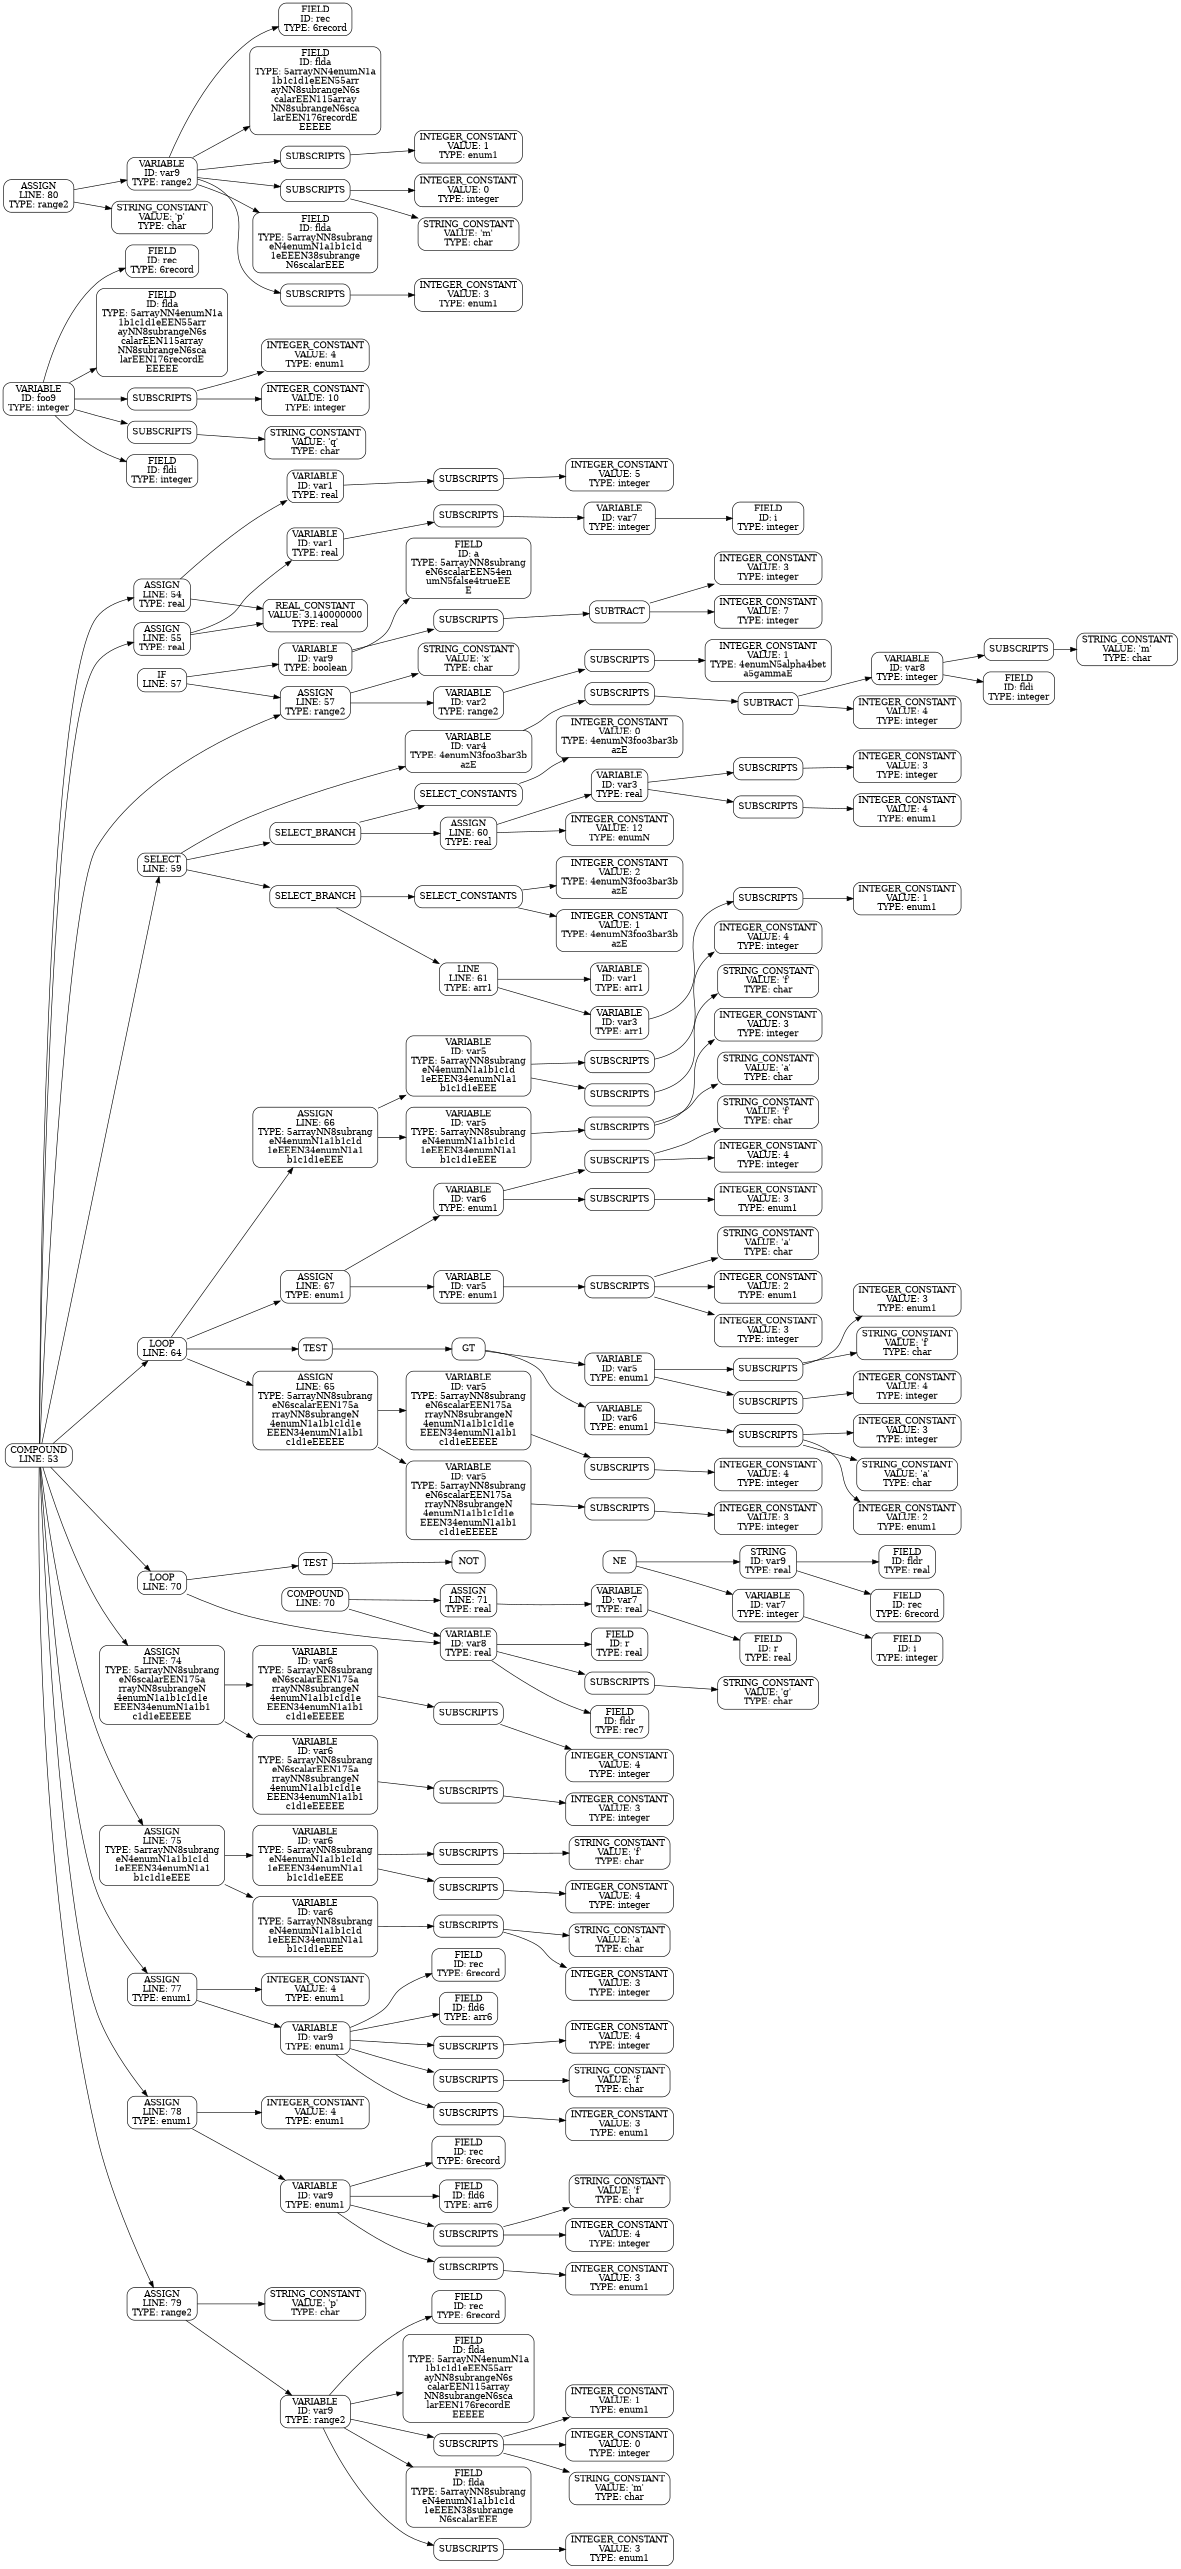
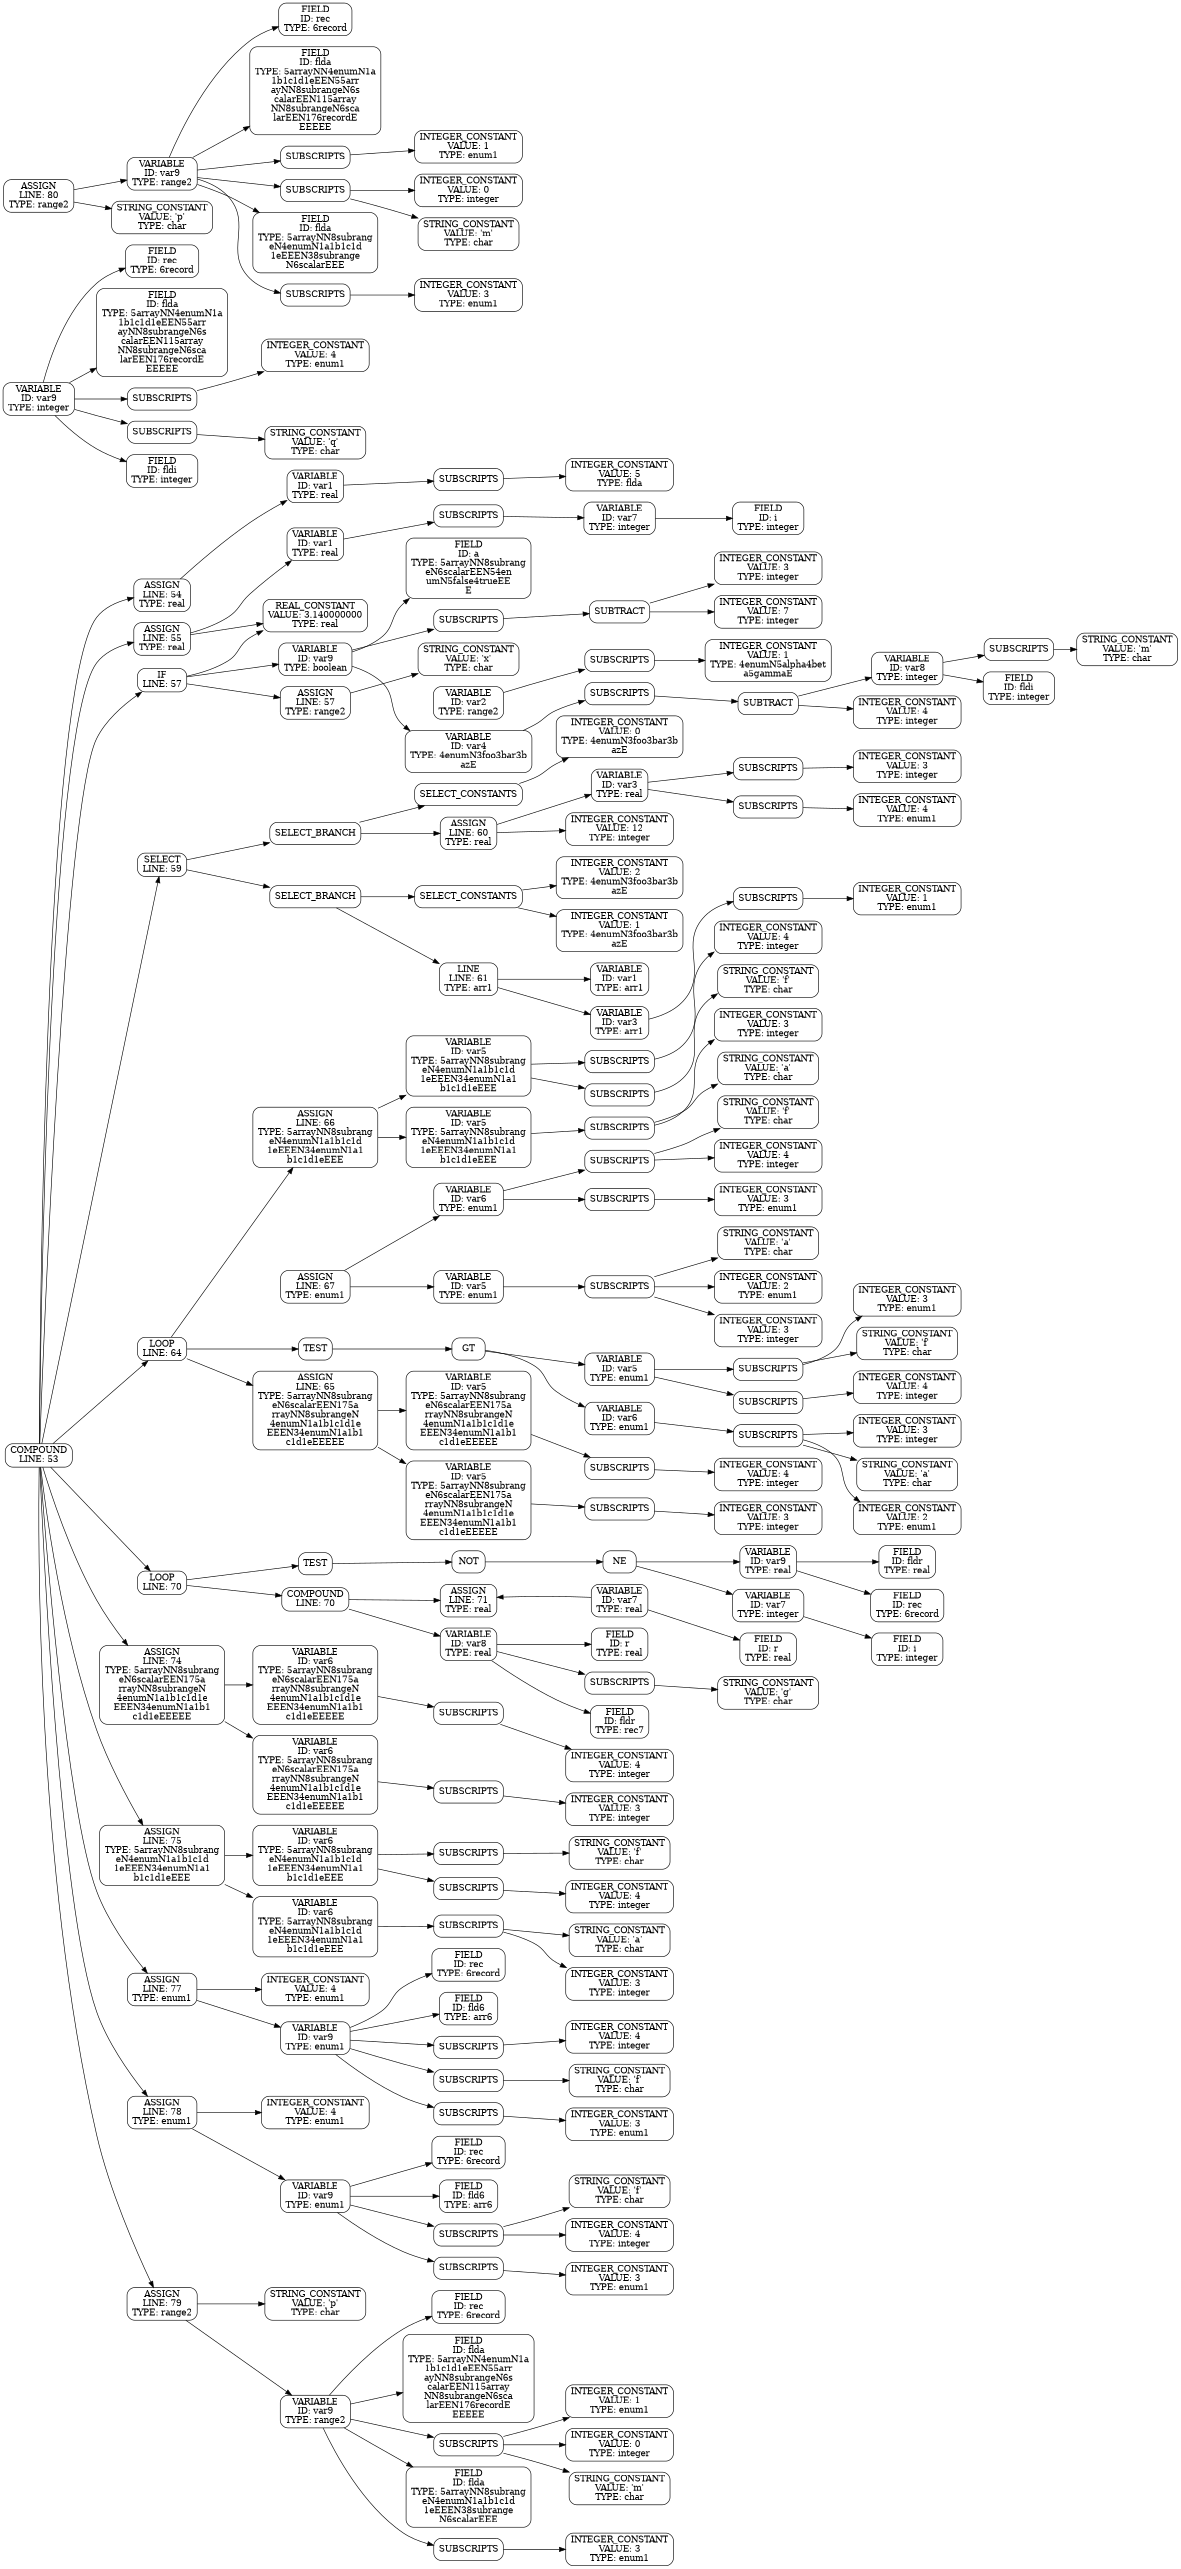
node "VARIABLE ID: foo9 TYPE: integer": label "VARIABLE ID: foo9 TYPE: integer" -> "VARIABLE ID: var9 TYPE: integer"
node "INTEGER_CONSTANT VALUE: 10 TYPE: integer": removed
node "INTEGER_CONSTANT VALUE: 5 TYPE: integer": label "INTEGER_CONSTANT VALUE: 5 TYPE: integer" -> "INTEGER_CONSTANT VALUE: 5 TYPE: flda"
edge "ASSIGN LINE: 54 TYPE: real" -> "REAL_CONSTANT VALUE: 3.140000000 TYPE: real": now "IF LINE: 57" -> "REAL_CONSTANT VALUE: 3.140000000 TYPE: real"
edge "ASSIGN LINE: 57 TYPE: range2" -> "VARIABLE ID: var2 TYPE: range2": removed
edge "SELECT LINE: 59" -> "VARIABLE ID: var4 TYPE: 4enumN3foo3bar3b azE": now "VARIABLE ID: var9 TYPE: boolean" -> "VARIABLE ID: var4 TYPE: 4enumN3foo3bar3b azE"
node "INTEGER_CONSTANT VALUE: 12 TYPE: enumN": label "INTEGER_CONSTANT VALUE: 12 TYPE: enumN" -> "INTEGER_CONSTANT VALUE: 12 TYPE: integer"
edge "COMPOUND LINE: 53" -> "ASSIGN LINE: 57 TYPE: range2": now "COMPOUND LINE: 53" -> "IF LINE: 57"
edge "LOOP LINE: 64" -> "ASSIGN LINE: 67 TYPE: enum1": removed
edge "NOT" -> "NE": added
node "STRING ID: var9 TYPE: real": label "STRING ID: var9 TYPE: real" -> "VARIABLE ID: var9 TYPE: real"
edge "ASSIGN LINE: 71 TYPE: real" -> "VARIABLE ID: var7 TYPE: real": reversed
edge "LOOP LINE: 70" -> "VARIABLE ID: var8 TYPE: real": now "LOOP LINE: 70" -> "COMPOUND LINE: 70"
